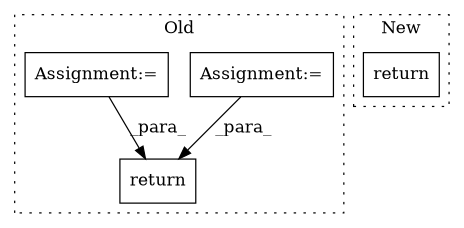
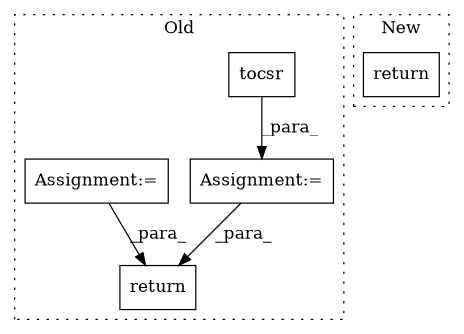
node "tocsr": added
